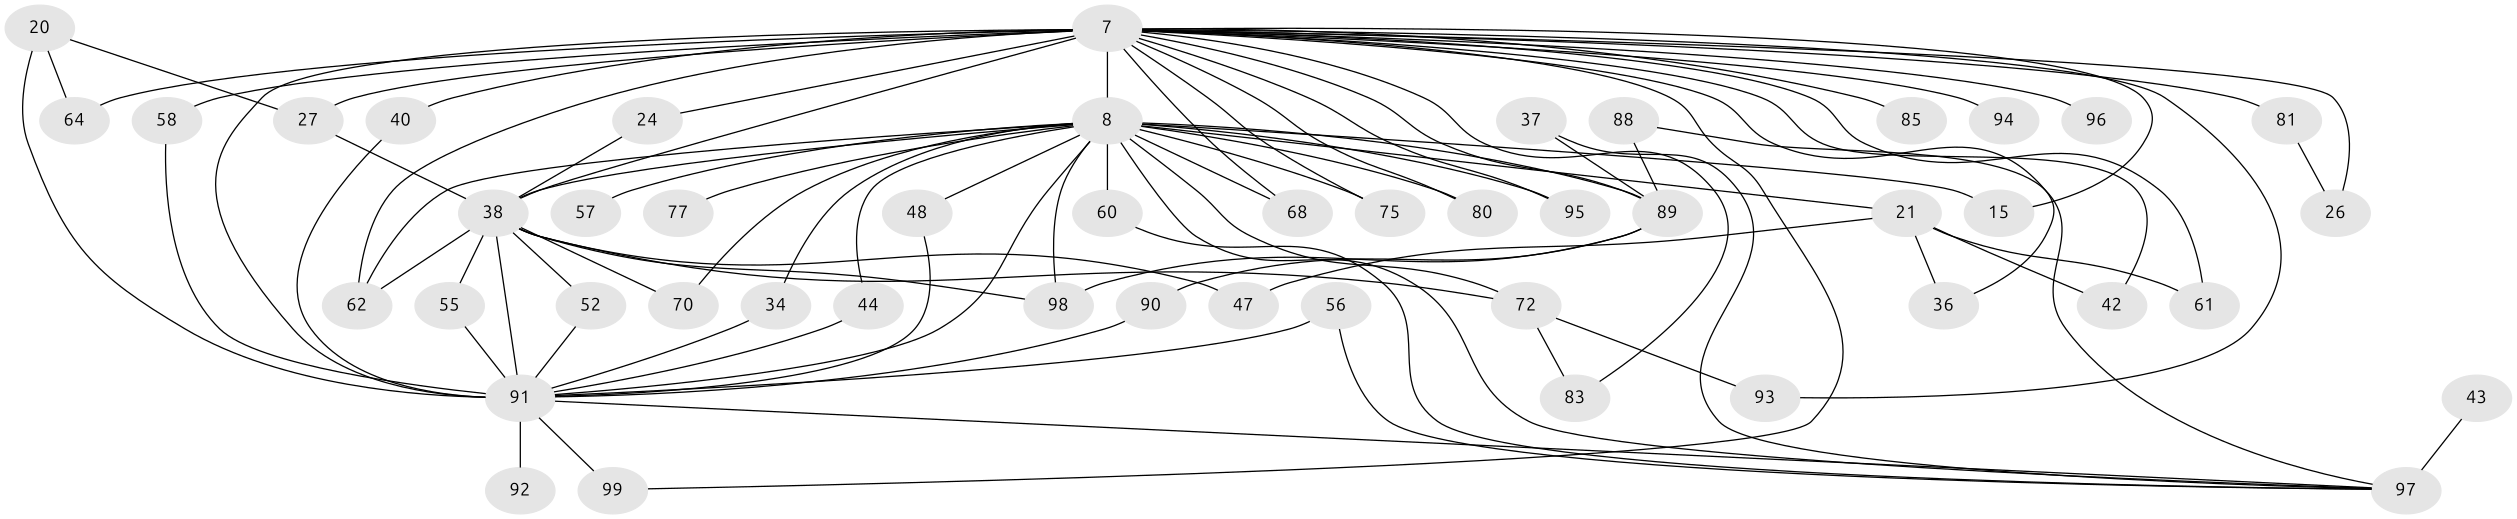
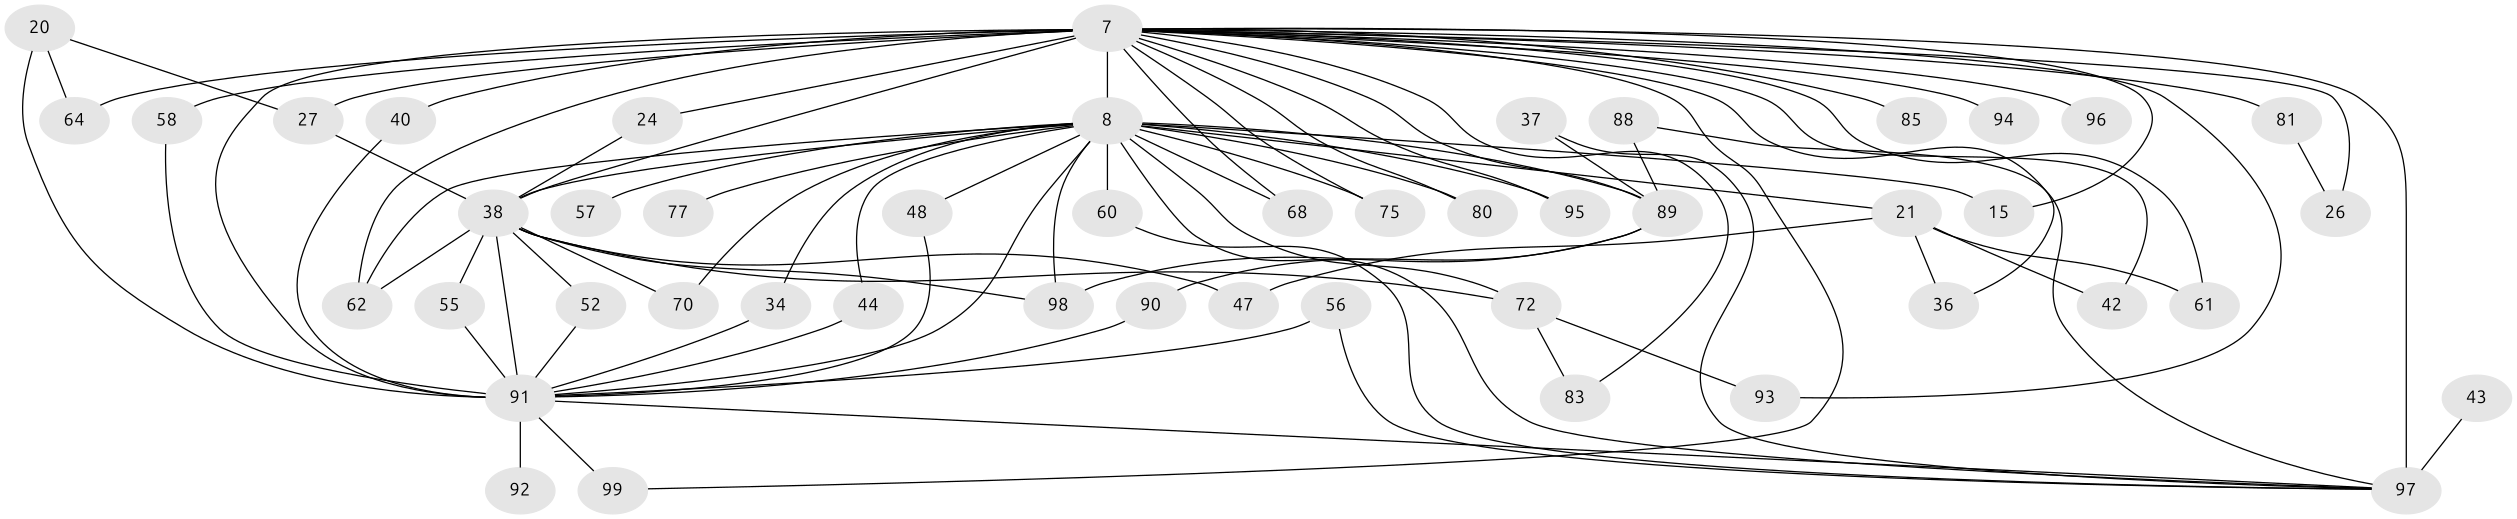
edge "7" -- "97": added
